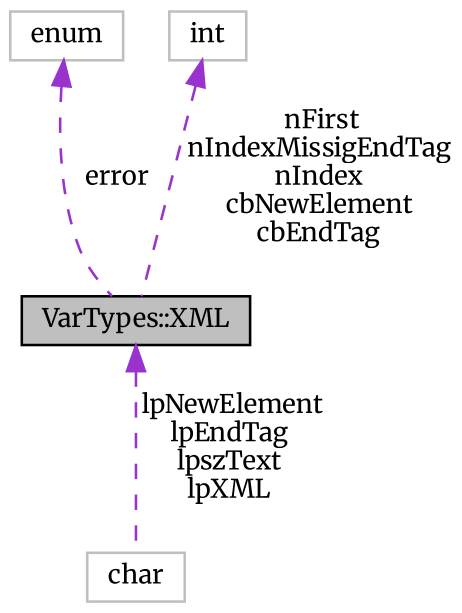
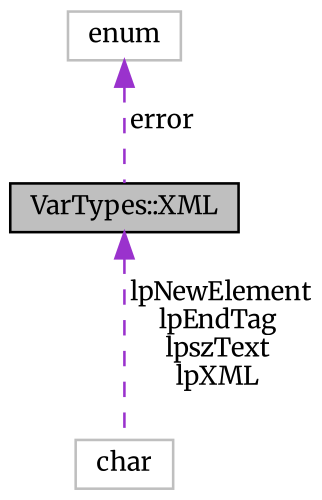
node "int": removed
